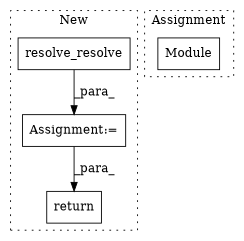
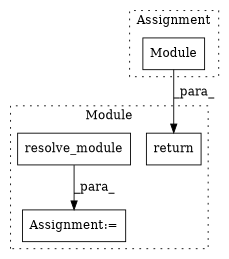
cluster "New": label "New" -> "Module"
node "resolve_resolve": label "resolve_resolve" -> "resolve_module"
edge "Assignment:=" -> "return": now "Module" -> "return"
